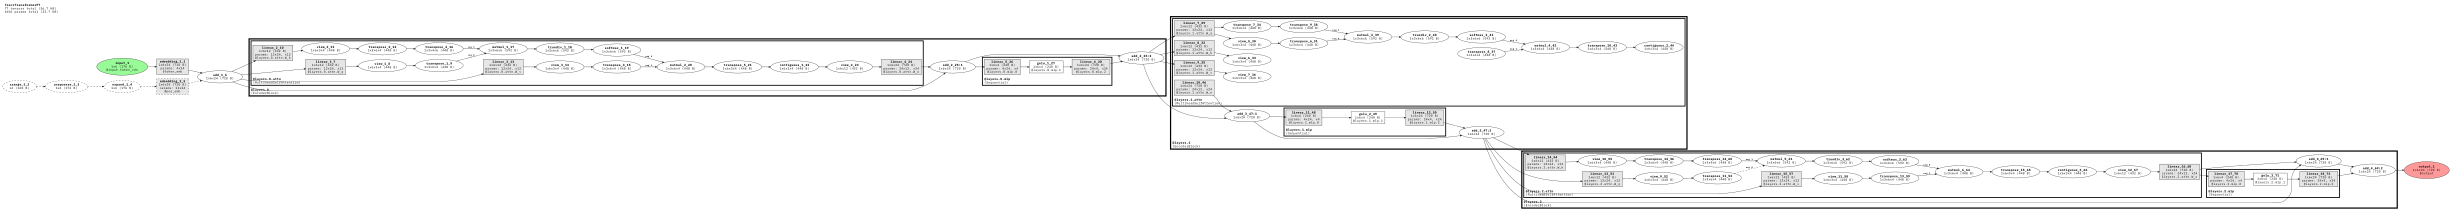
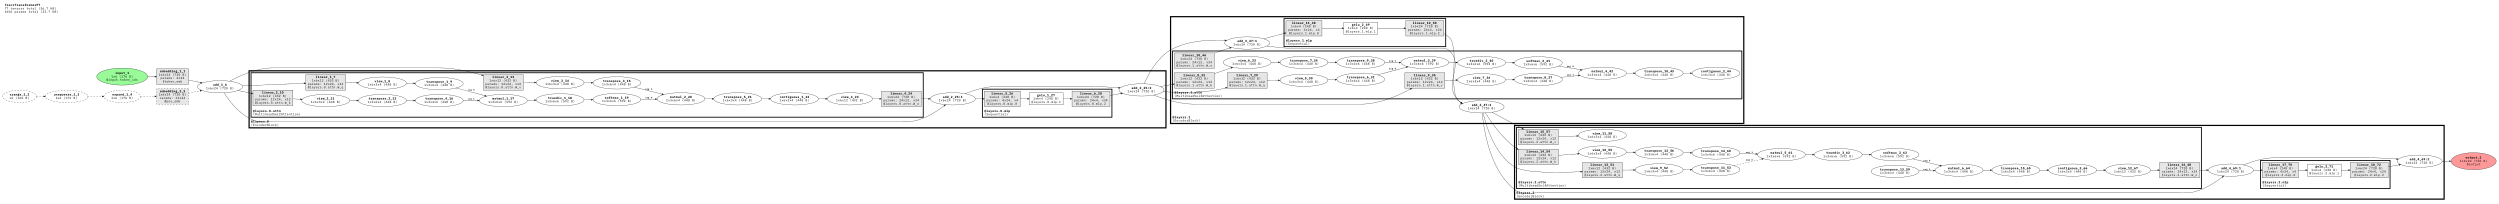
edge "linear_7_29" -> "transpose_7_34": now "view_6_33" -> "transpose_7_34"
edge "view_7_36" -> "transpose_8_37": added
edge "linear_16_68" -> "linear_17_70": now "add_4_69:1" -> "linear_17_70"
edge "view_11_58" -> "transpose_13_59": removed
